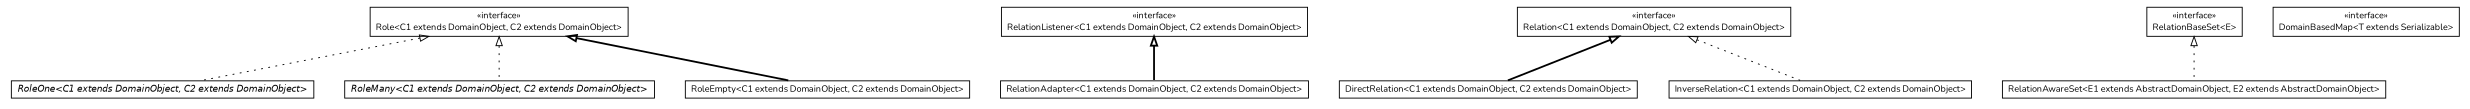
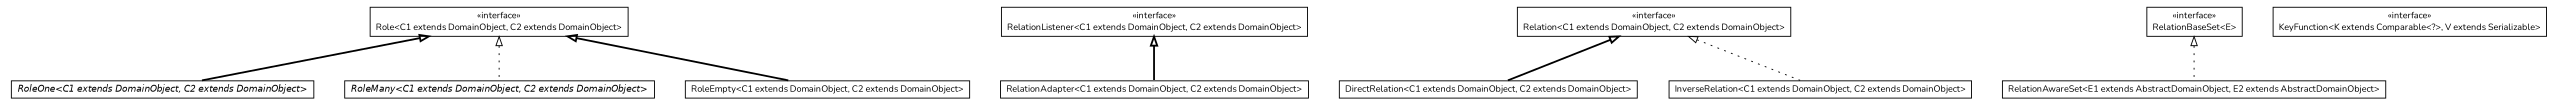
node "DomainBasedMap<T extends Serializable>": removed
node "KeyFunction<K extends Comparable<?>, V extends Serializable>": added
edge "RoleOne<C1 extends DomainObject, C2 extends DomainObject>" -> "Role<C1 extends DomainObject, C2 extends DomainObject>": style dotted -> bold
